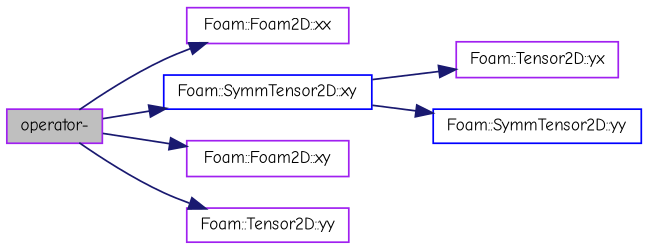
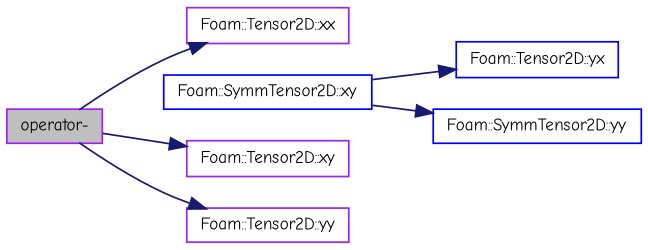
node "Foam::Foam2D::xx": label "Foam::Foam2D::xx" -> "Foam::Tensor2D::xx"
node "Foam::Tensor2D::yx": color purple -> blue
edge "operator-" -> "Foam::SymmTensor2D::xy": removed
node "Foam::Foam2D::xy": label "Foam::Foam2D::xy" -> "Foam::Tensor2D::xy"
